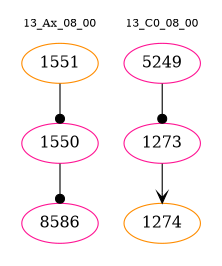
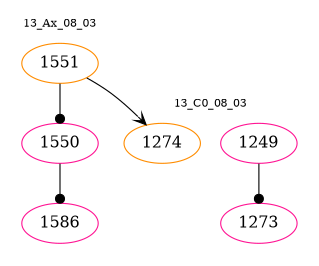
cluster "13_Ax_08_00": label "13_Ax_08_00" -> "13_Ax_08_03"
cluster "13_C0_08_00": label "13_C0_08_00" -> "13_C0_08_03"
node "5249": label "5249" -> "1249"
edge "1273" -> "1274": now "1551" -> "1274"
node "8586": label "8586" -> "1586"
